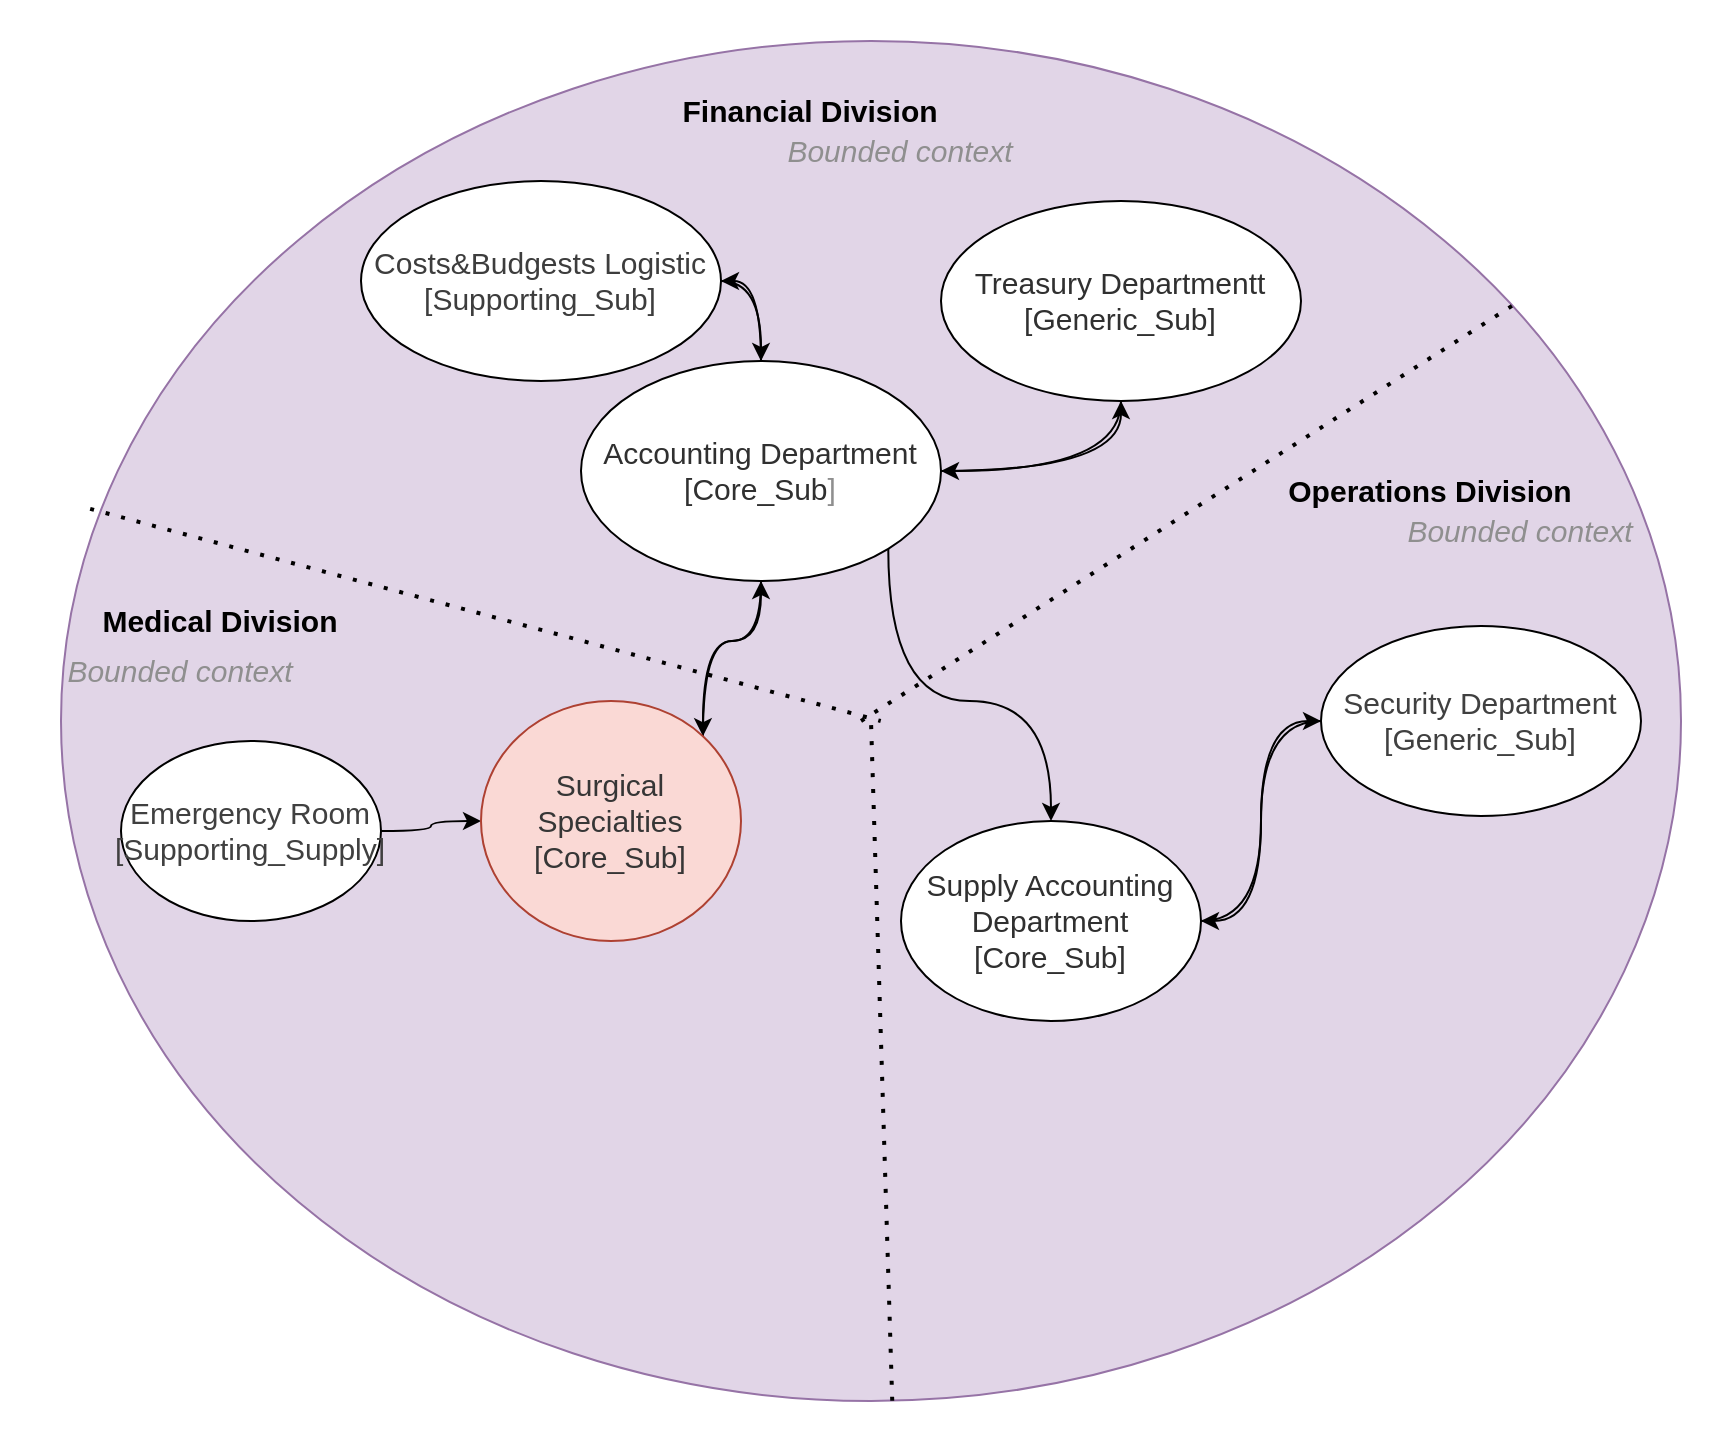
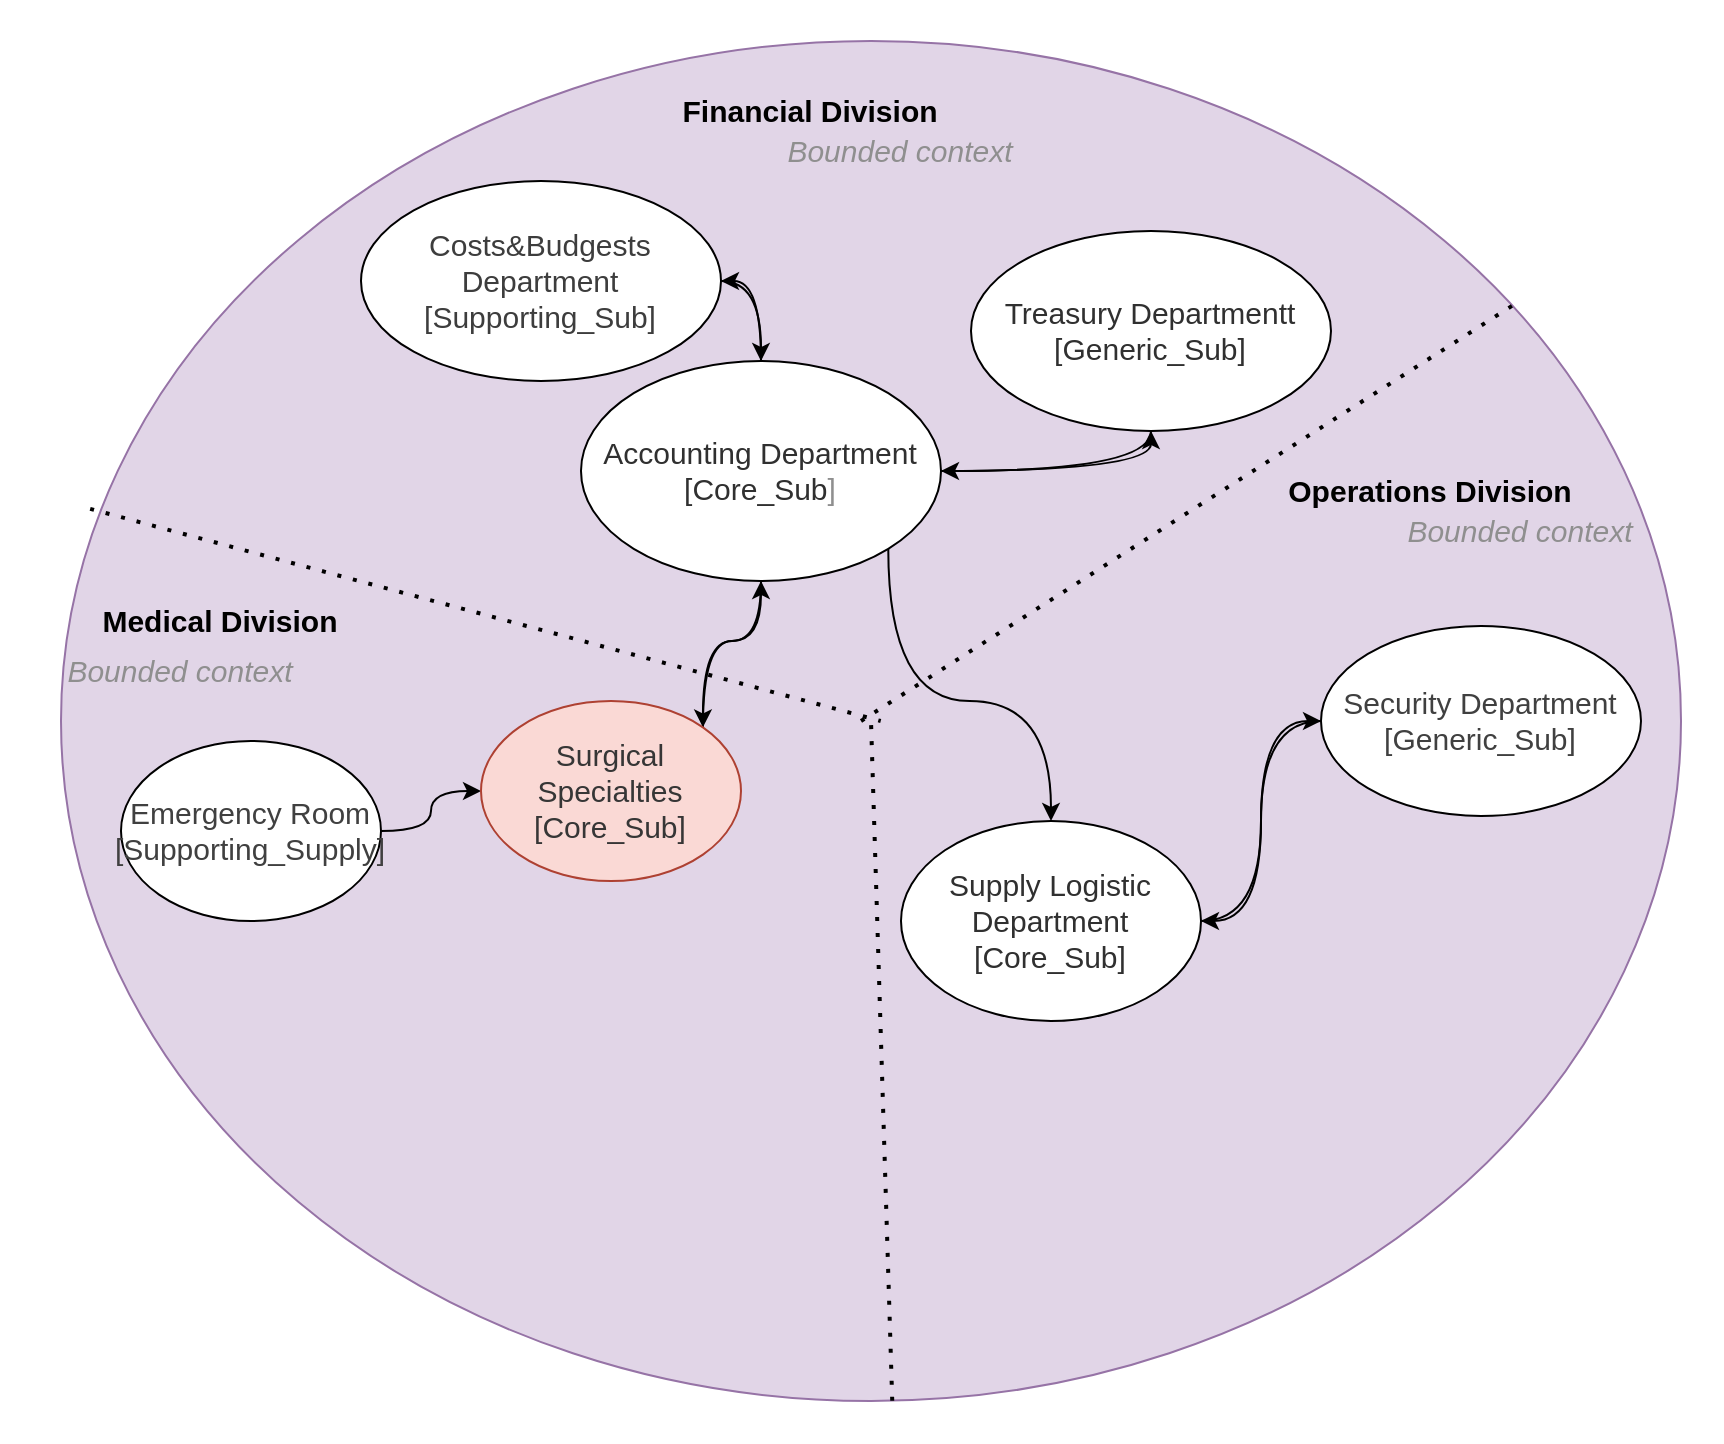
node "Costs&Budgests Logistic [Supporting_Sub]": label "Costs&Budgests Logistic [Supporting_Sub]" -> "Costs&Budgests Department [Supporting_Sub]"
node "Treasury Departmentt [Generic_Sub]": moved (1121, 301) -> (1151, 331)
node "Surgical Specialties [Core_Sub]": size 260x240 -> 260x180
node "Supply Accounting Department [Core_Sub]": label "Supply Accounting Department [Core_Sub]" -> "Supply Logistic Department [Core_Sub]"
